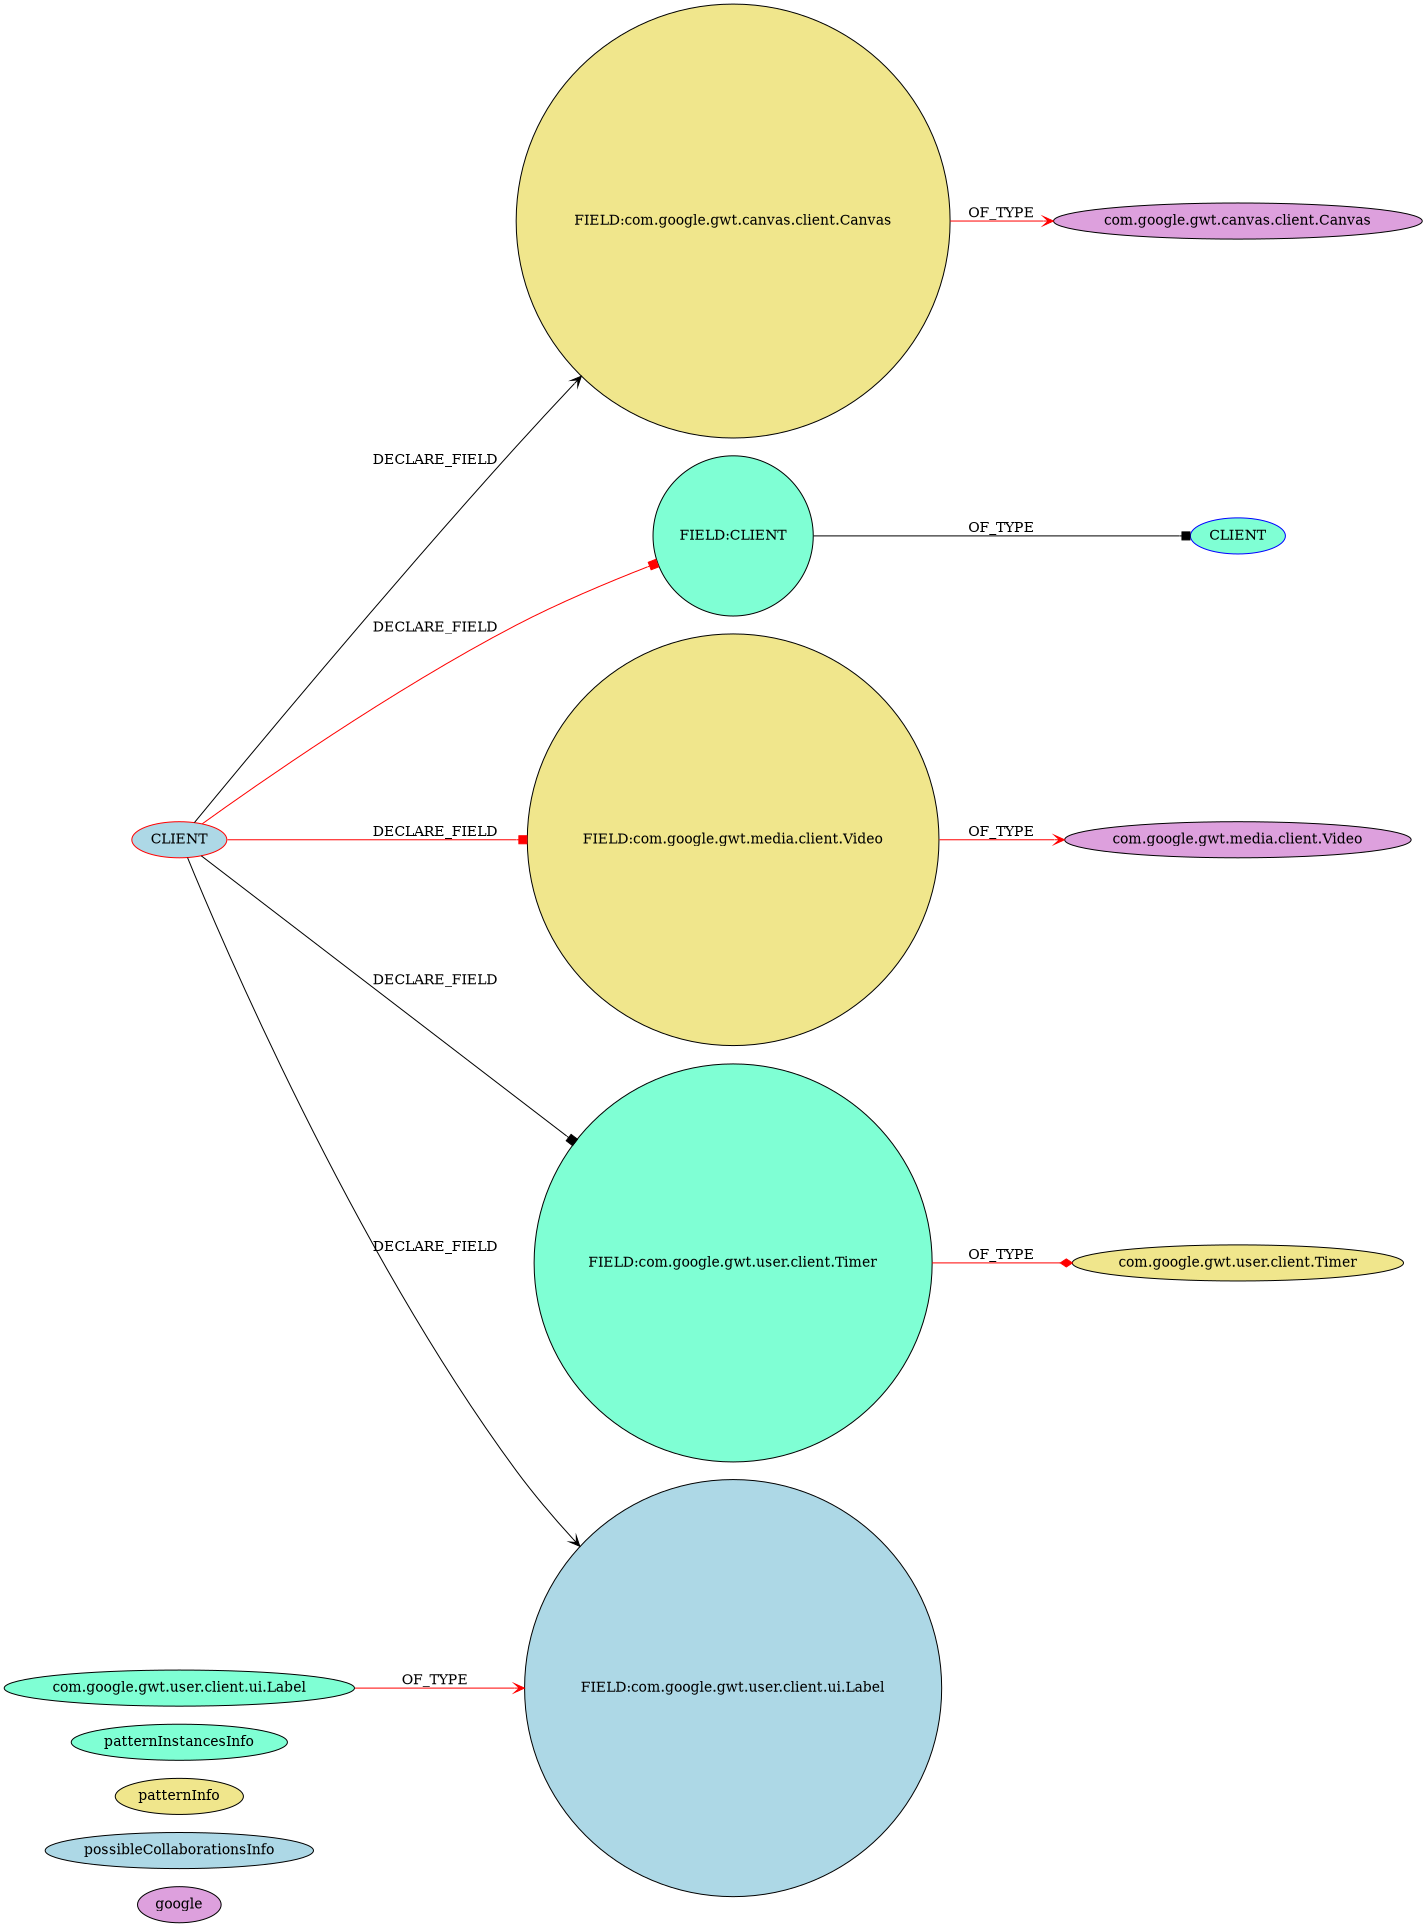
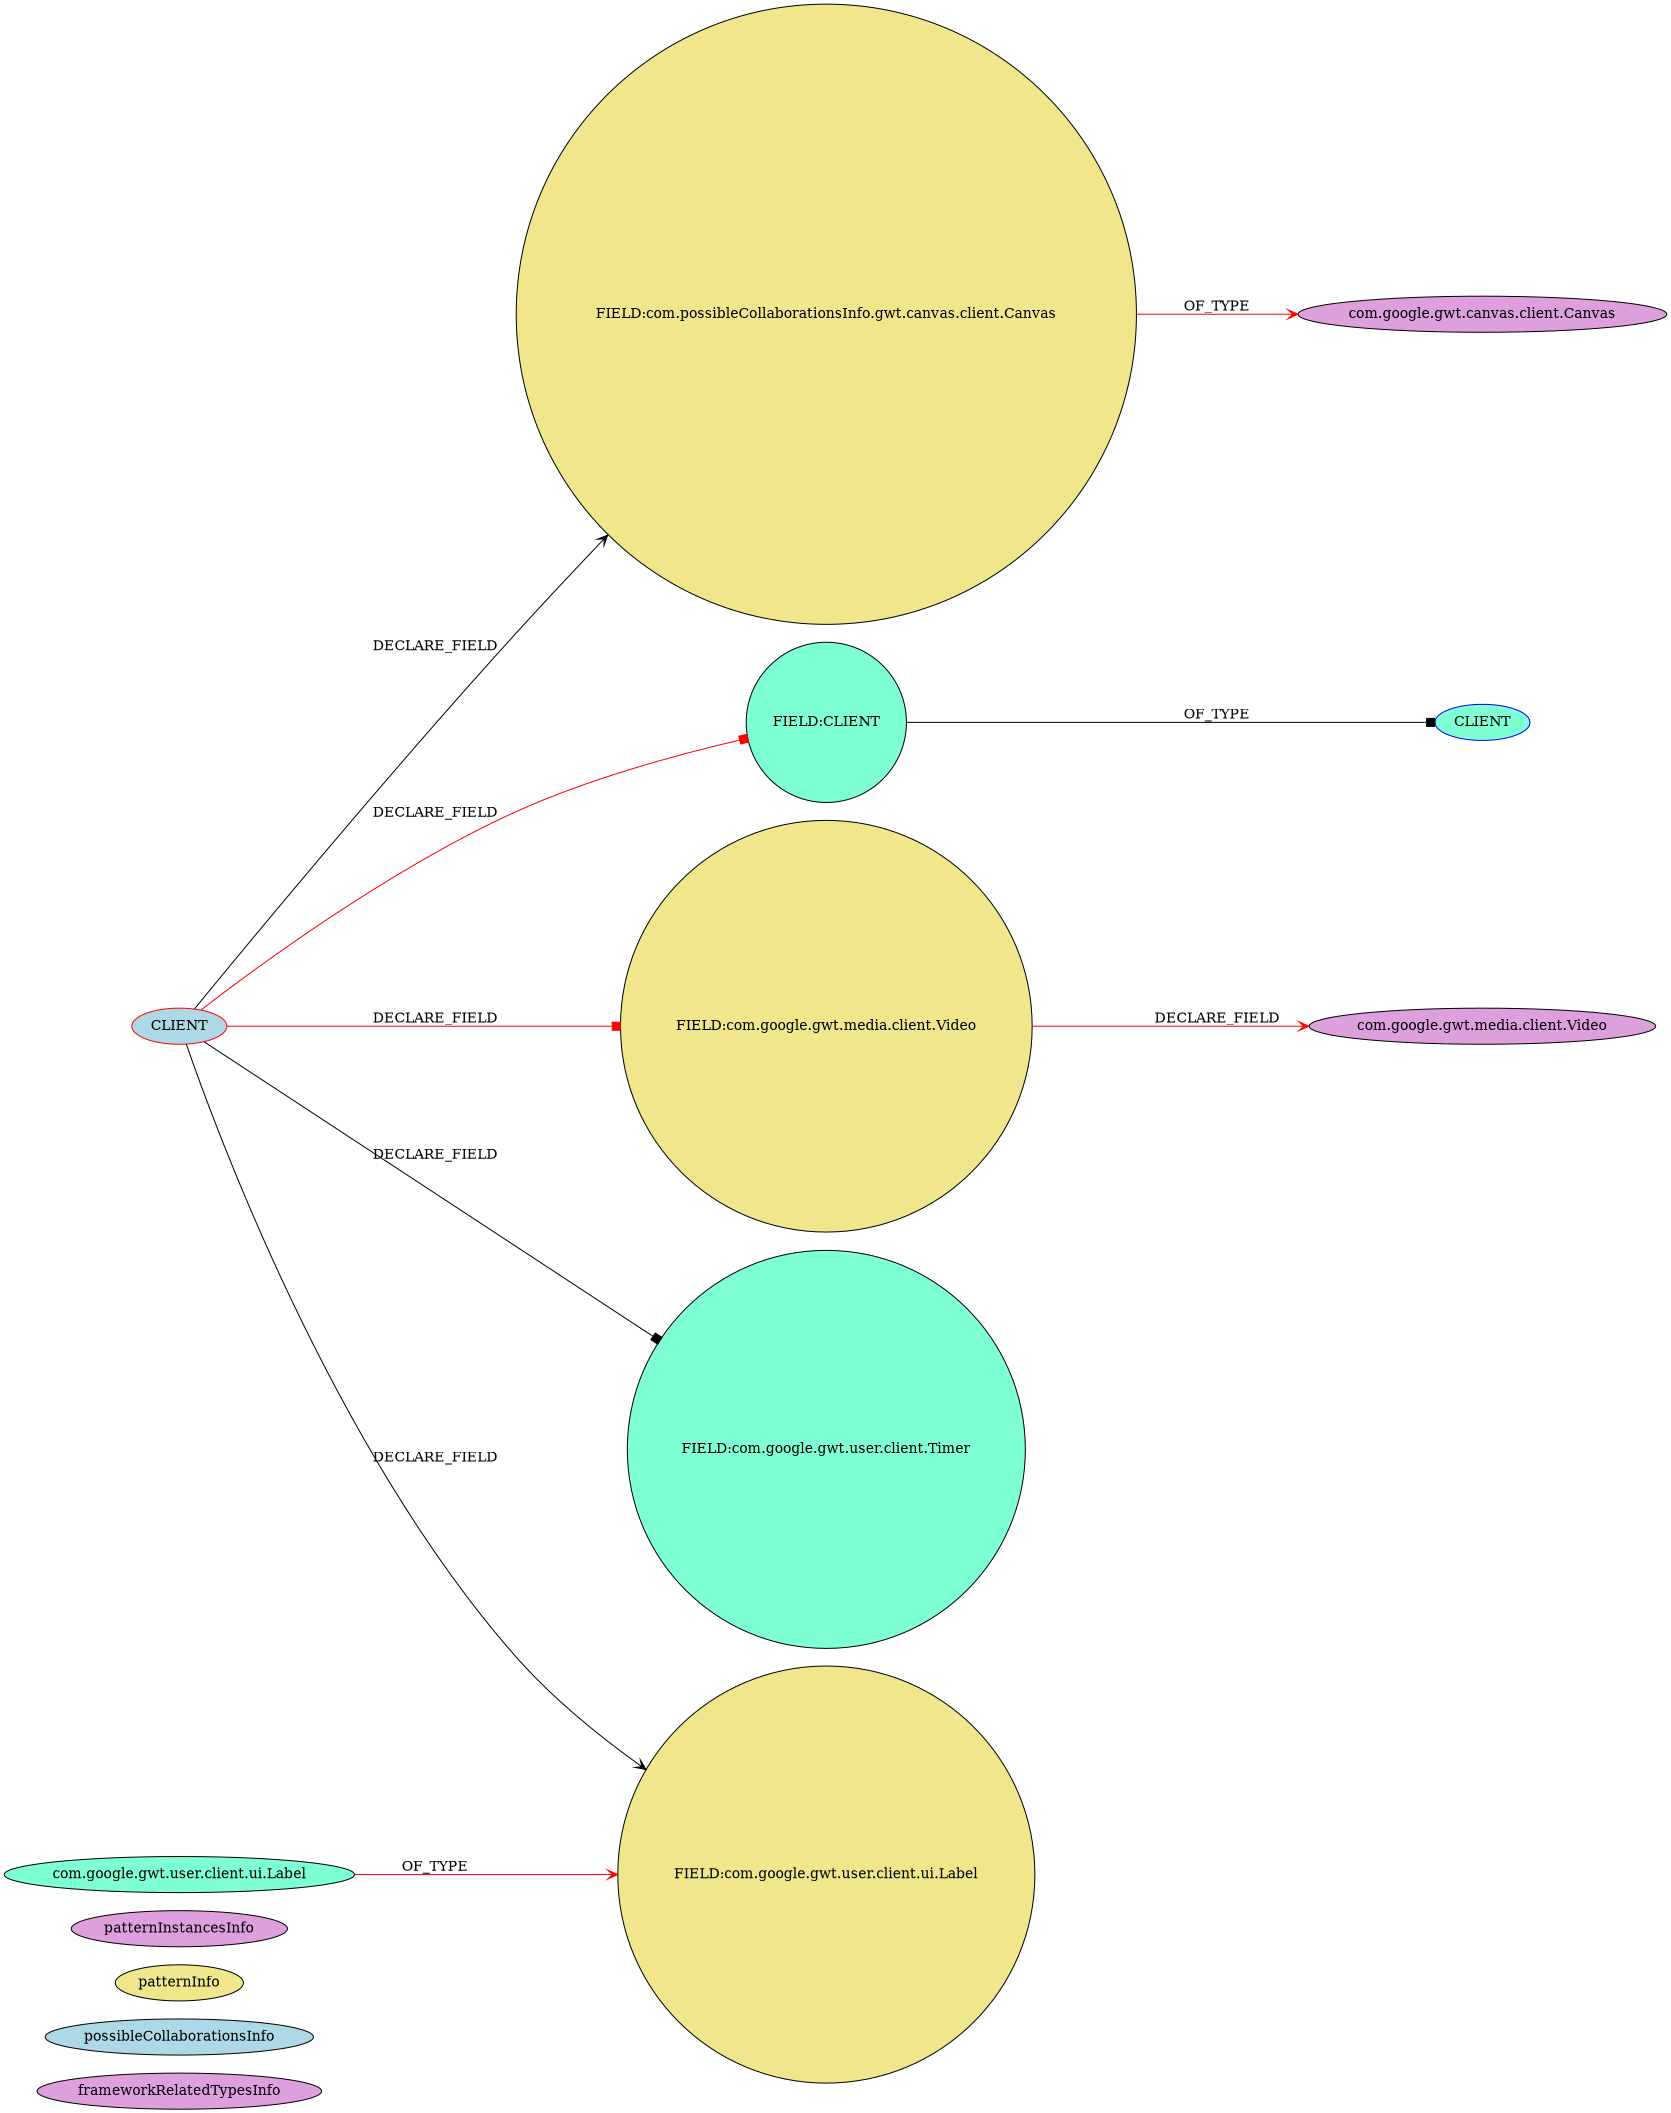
node "FIELD:com.google.gwt.canvas.client.Canvas": label "FIELD:com.google.gwt.canvas.client.Canvas" -> "FIELD:com.possibleCollaborationsInfo.gwt.canvas.client.Canvas"
edge "FIELD:com.google.gwt.media.client.Video" -> "com.google.gwt.media.client.Video": label "OF_TYPE" -> "DECLARE_FIELD"
node "com.google.gwt.user.client.Timer": removed
node "FIELD:com.google.gwt.user.client.ui.Label": fillcolor lightblue -> khaki
node "patternInstancesInfo": fillcolor aquamarine -> plum
node "google": label "google" -> "frameworkRelatedTypesInfo"
